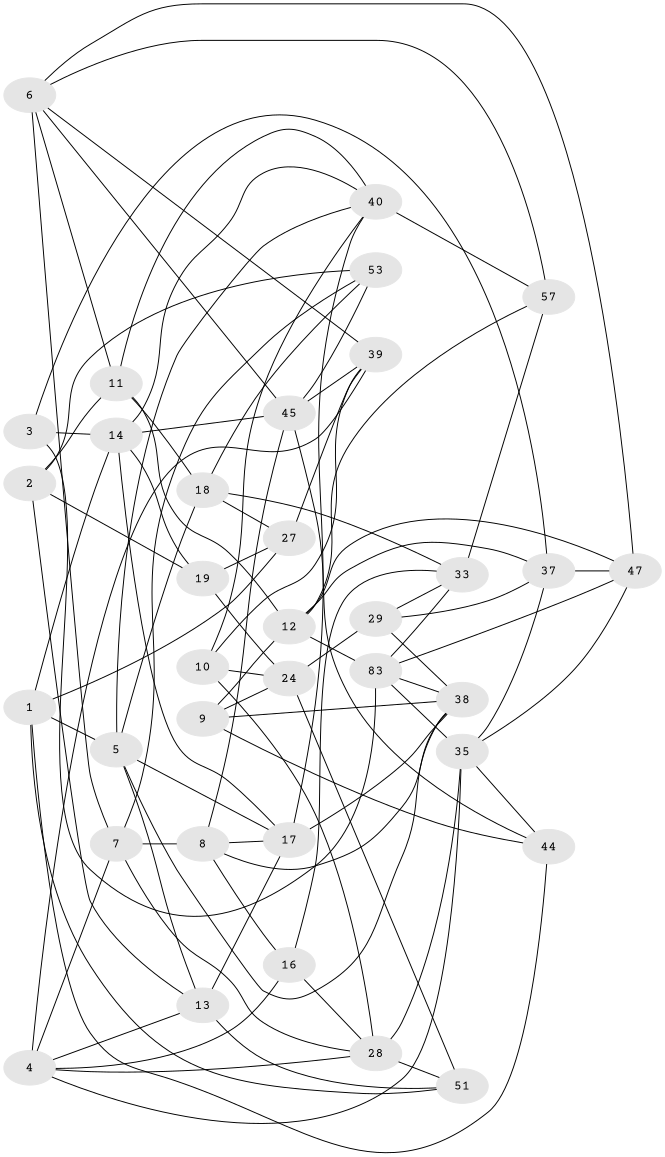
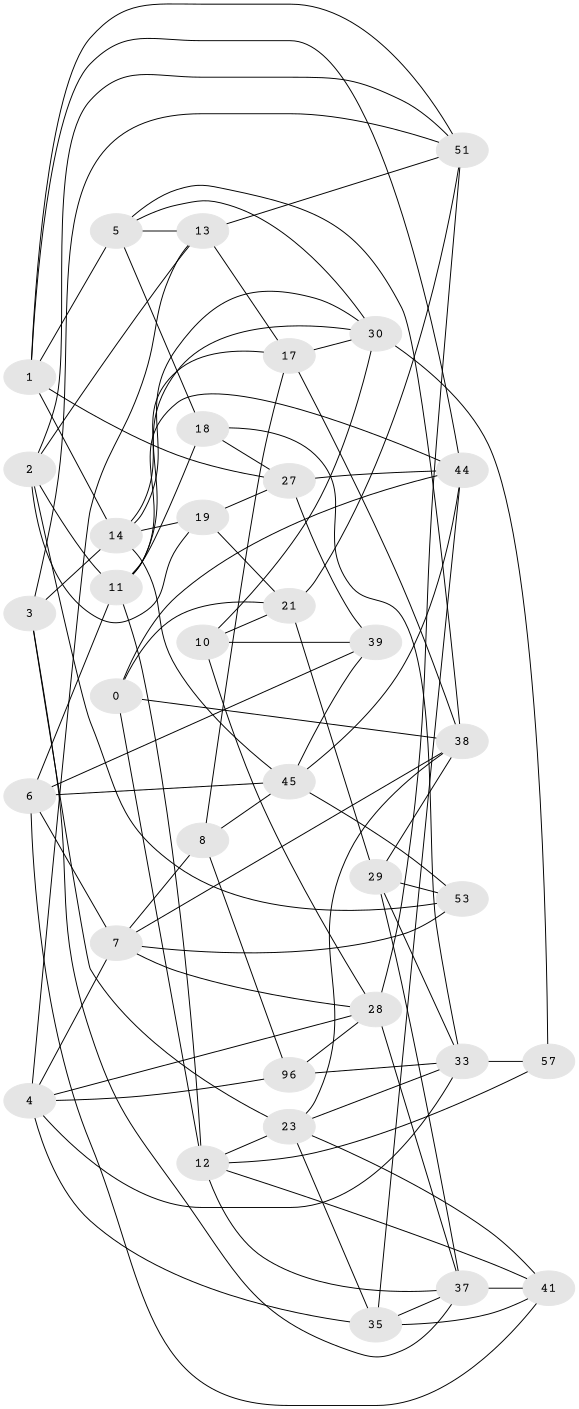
edge "6" -- "57": removed
edge "51" -- "2": added
edge "51" -- "3": added
node "40": label "40" -> "30"
edge "53" -- "18": now "53" -- "29"
edge "44" -- "11": added
edge "44" -- "27": added
node "47": label "47" -> "41"
edge "39" -- "4": now "33" -- "4"
node "83": label "83" -> "23"
node "24": label "24" -> "21"
node "9": label "9" -> "0"
edge "5" -- "17": removed
edge "38" -- "8": now "38" -- "7"
edge "35" -- "28": now "37" -- "28"
node "16": label "16" -> "96"
